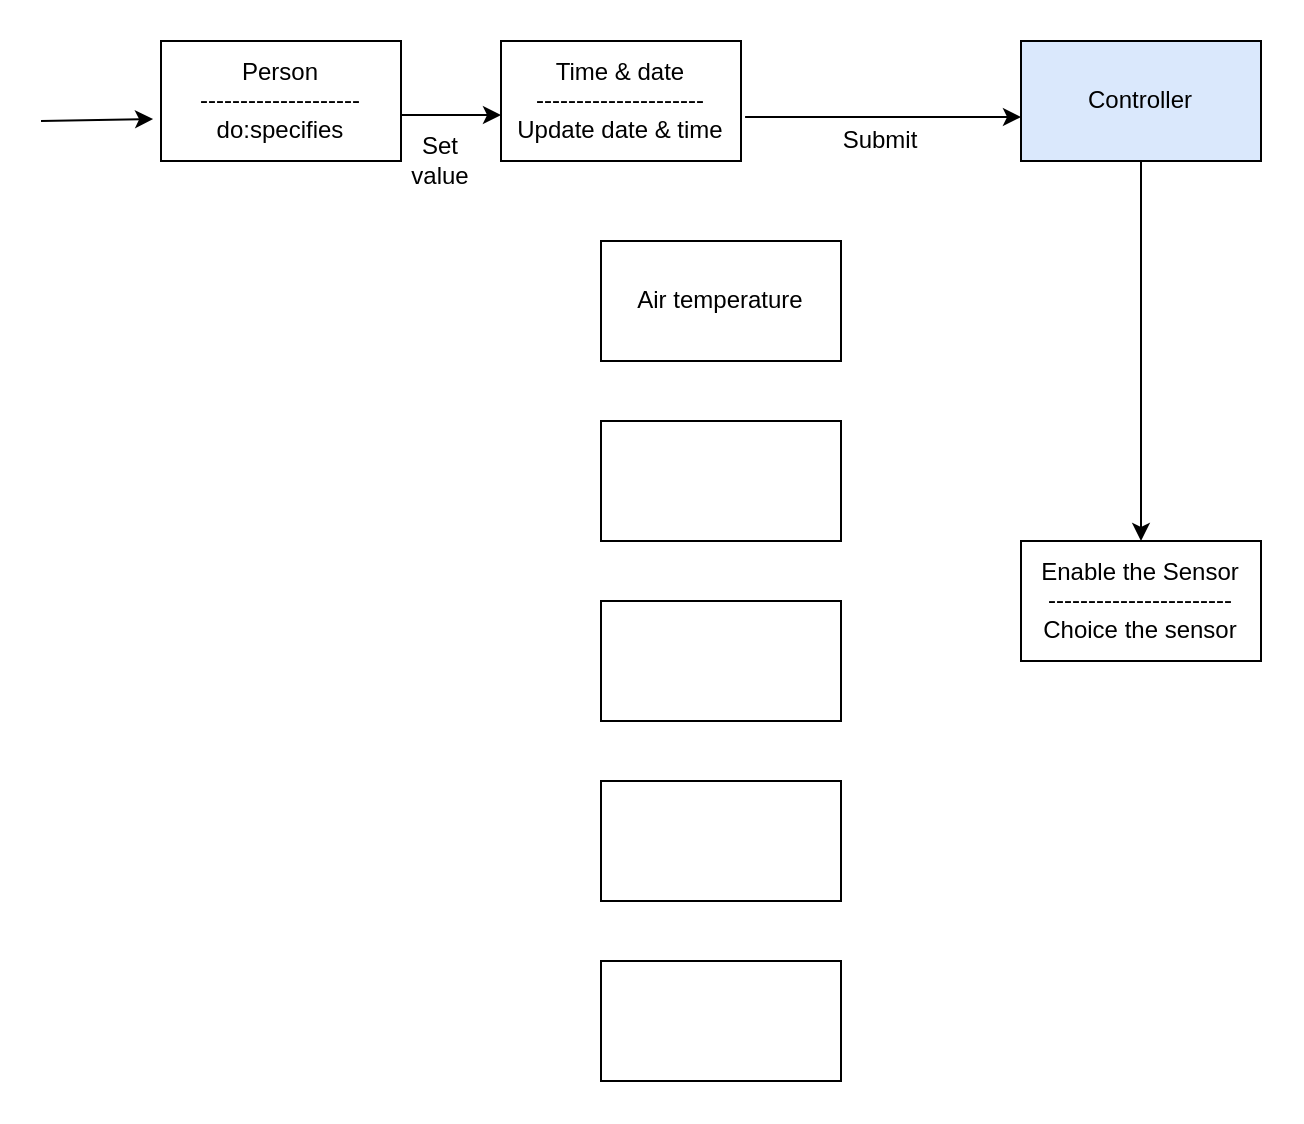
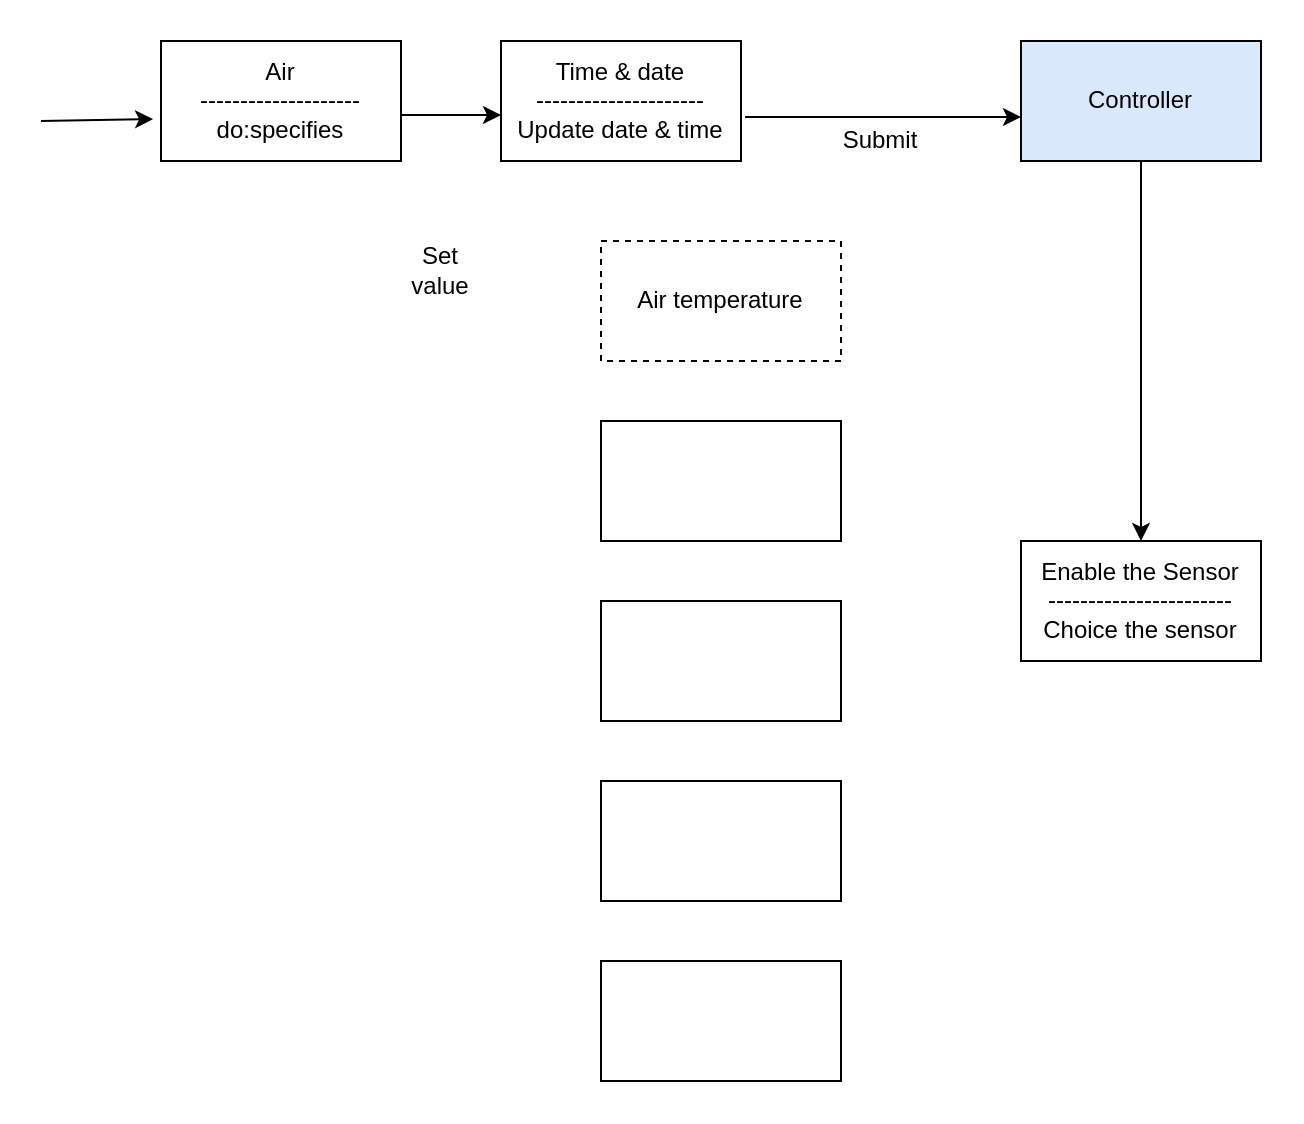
node "Person -------------------- do:specifies": label "Person -------------------- do:specifies" -> "Air -------------------- do:specifies"
node "Set value": moved (441, 161) -> (441, 271)
node "Air temperature": style solid -> dashed
